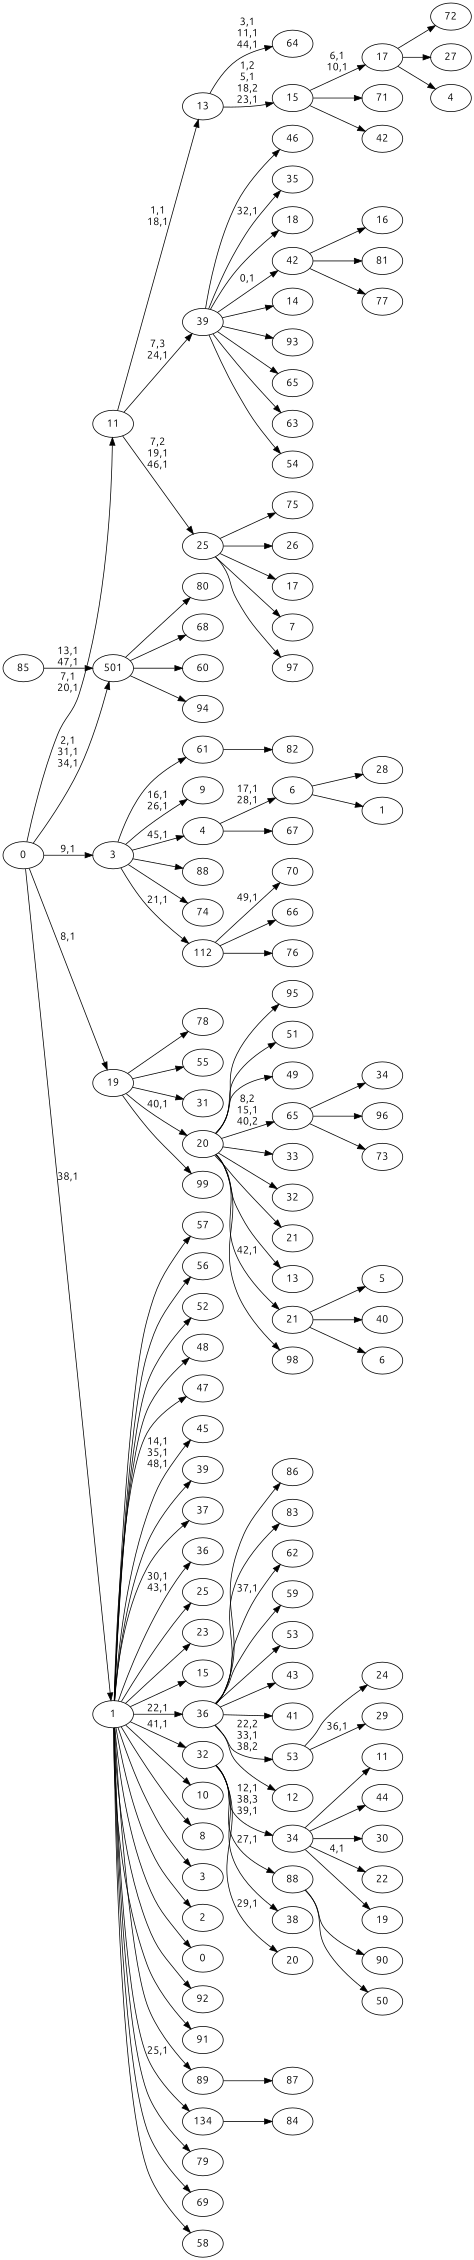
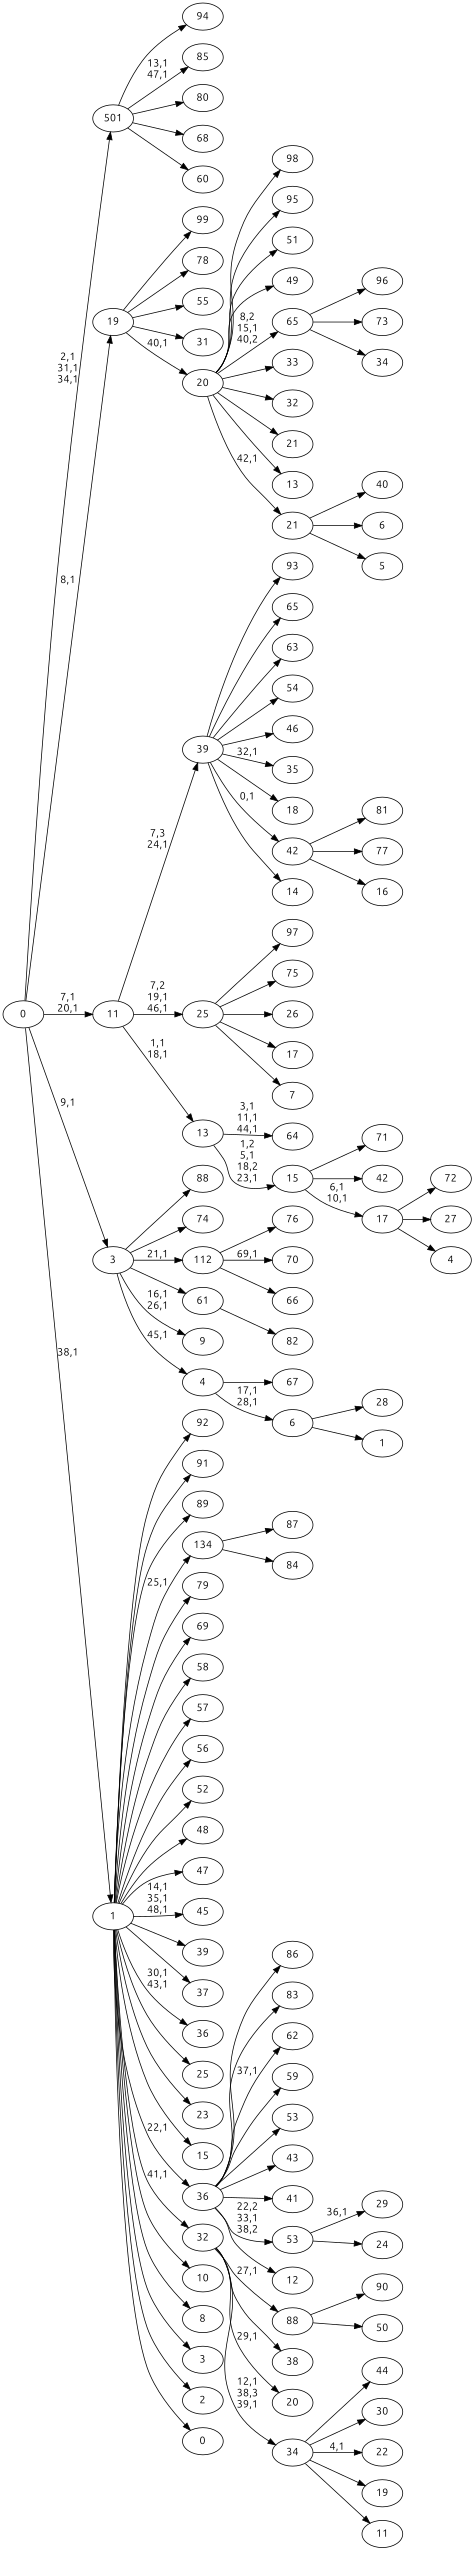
edge "85" -> "501": reversed
edge "112" -> "70": label "49,1" -> "69,1"
edge "89" -> "87": now "134" -> "87"
